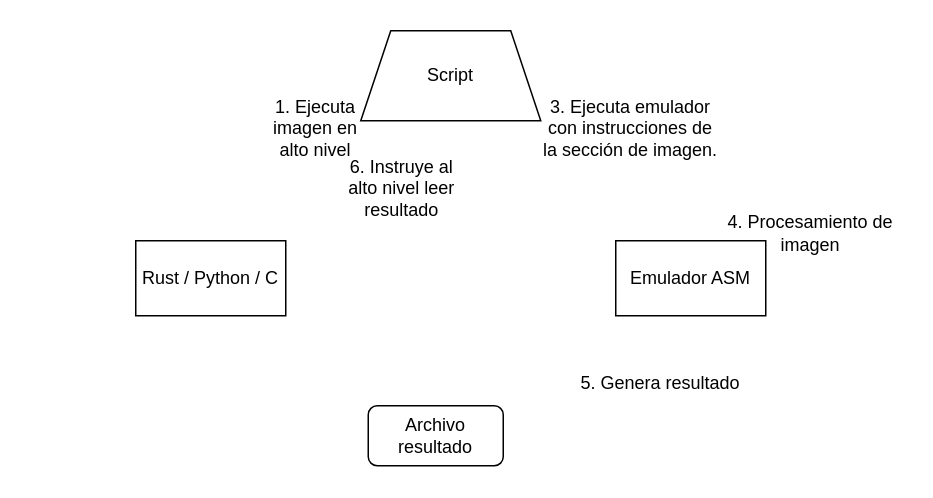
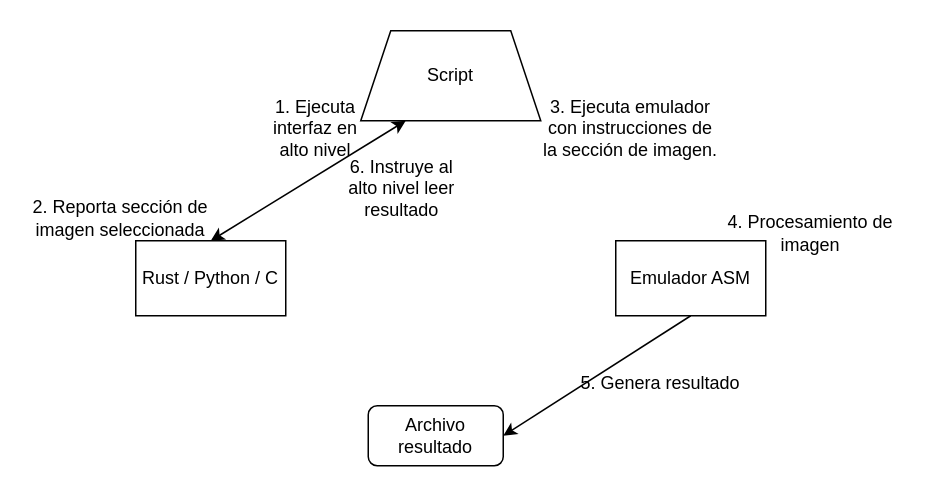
node "1. Ejecuta imagen en alto nivel": label "1. Ejecuta imagen en alto nivel" -> "1. Ejecuta interfaz en alto nivel"
edge "Script" -- "Rust / Python / C": added
node "2. Reporta sección de imagen seleccionada": added
edge "Emulador ASM" -> "Archivo resultado": added
